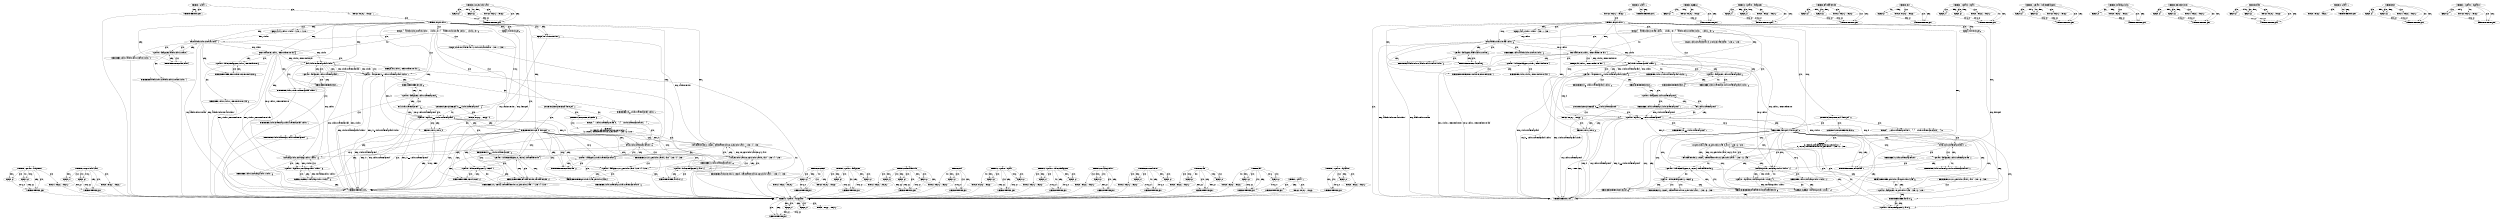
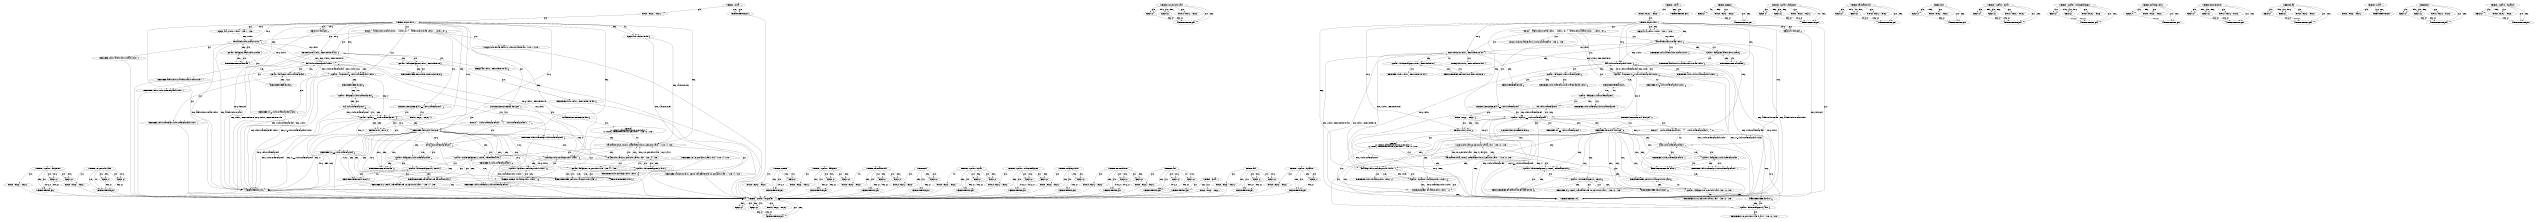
node "(PARAM,p3)": removed
edge "<(IDENTIFIER,wm,wm::GetWindowState(it->first))<SUB>13</SUB>>" -> "<(<operator>.fieldAccess,wm::GetWindowState)<SUB>13</SUB>>": reversed
node "<(IDENTIFIER,it,wm::GetWindowState(it->first))<SUB>13</SUB>>": added
